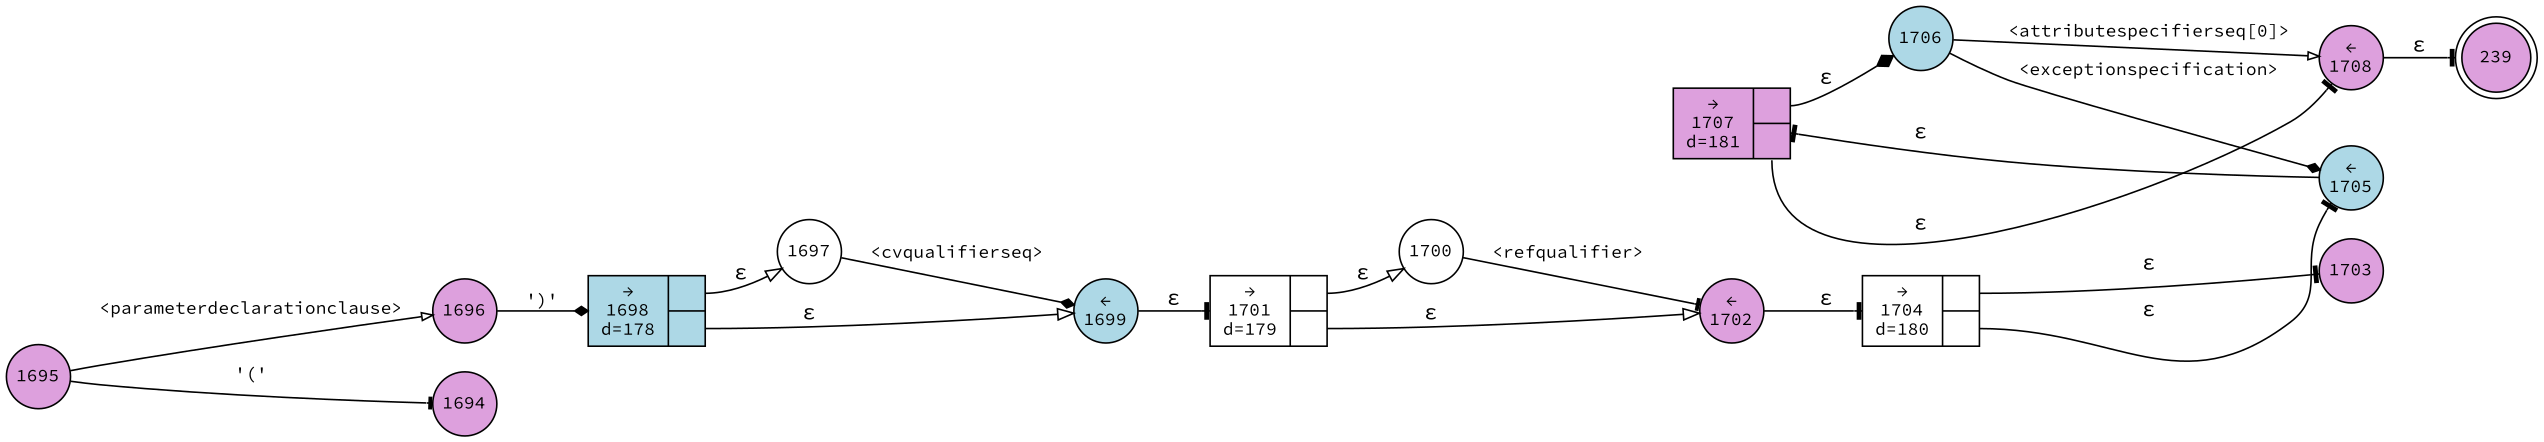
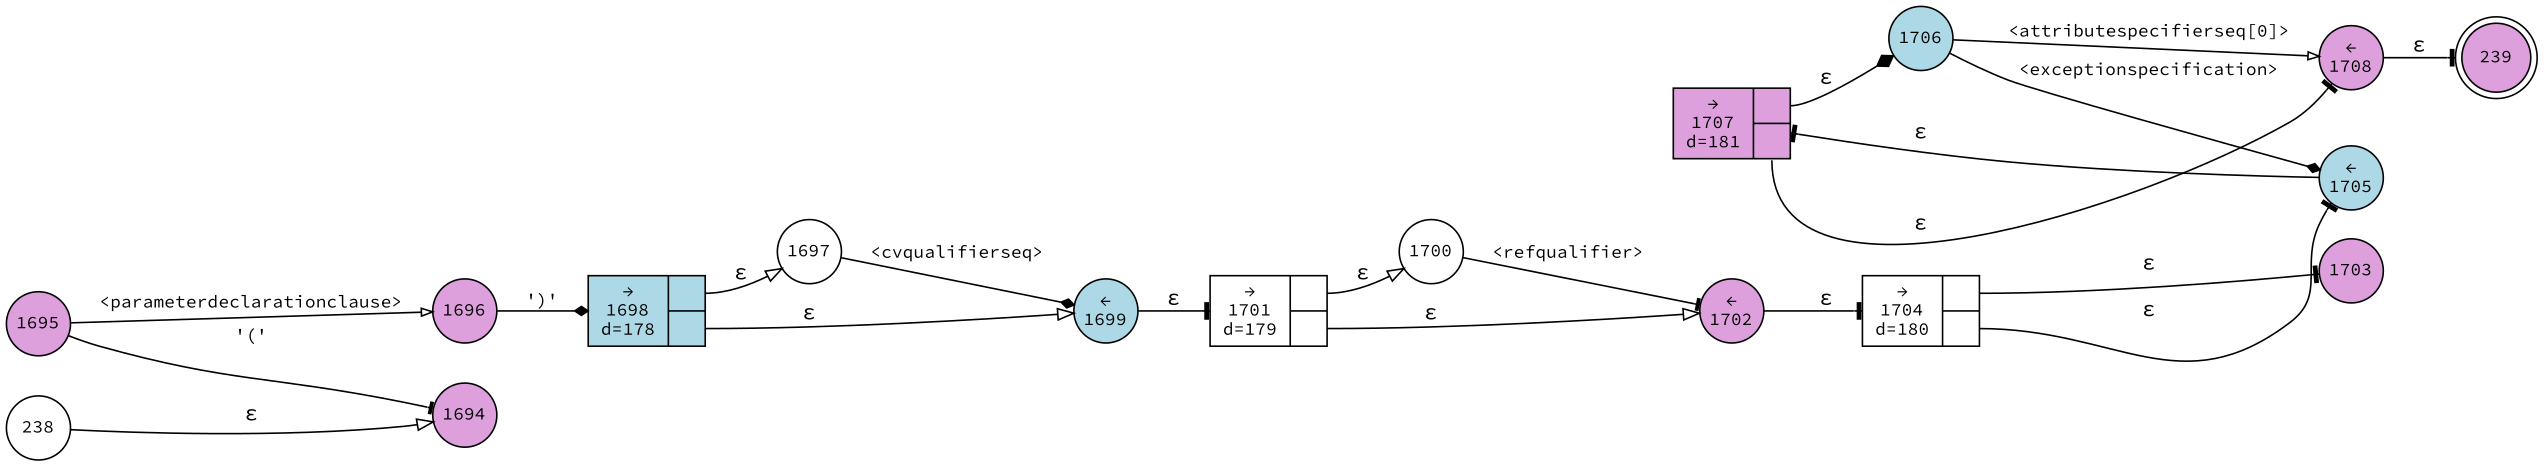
node "238": added
